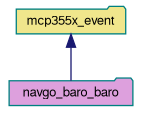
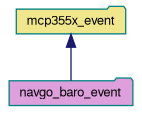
node "navgo_baro_baro": label "navgo_baro_baro" -> "navgo_baro_event"
